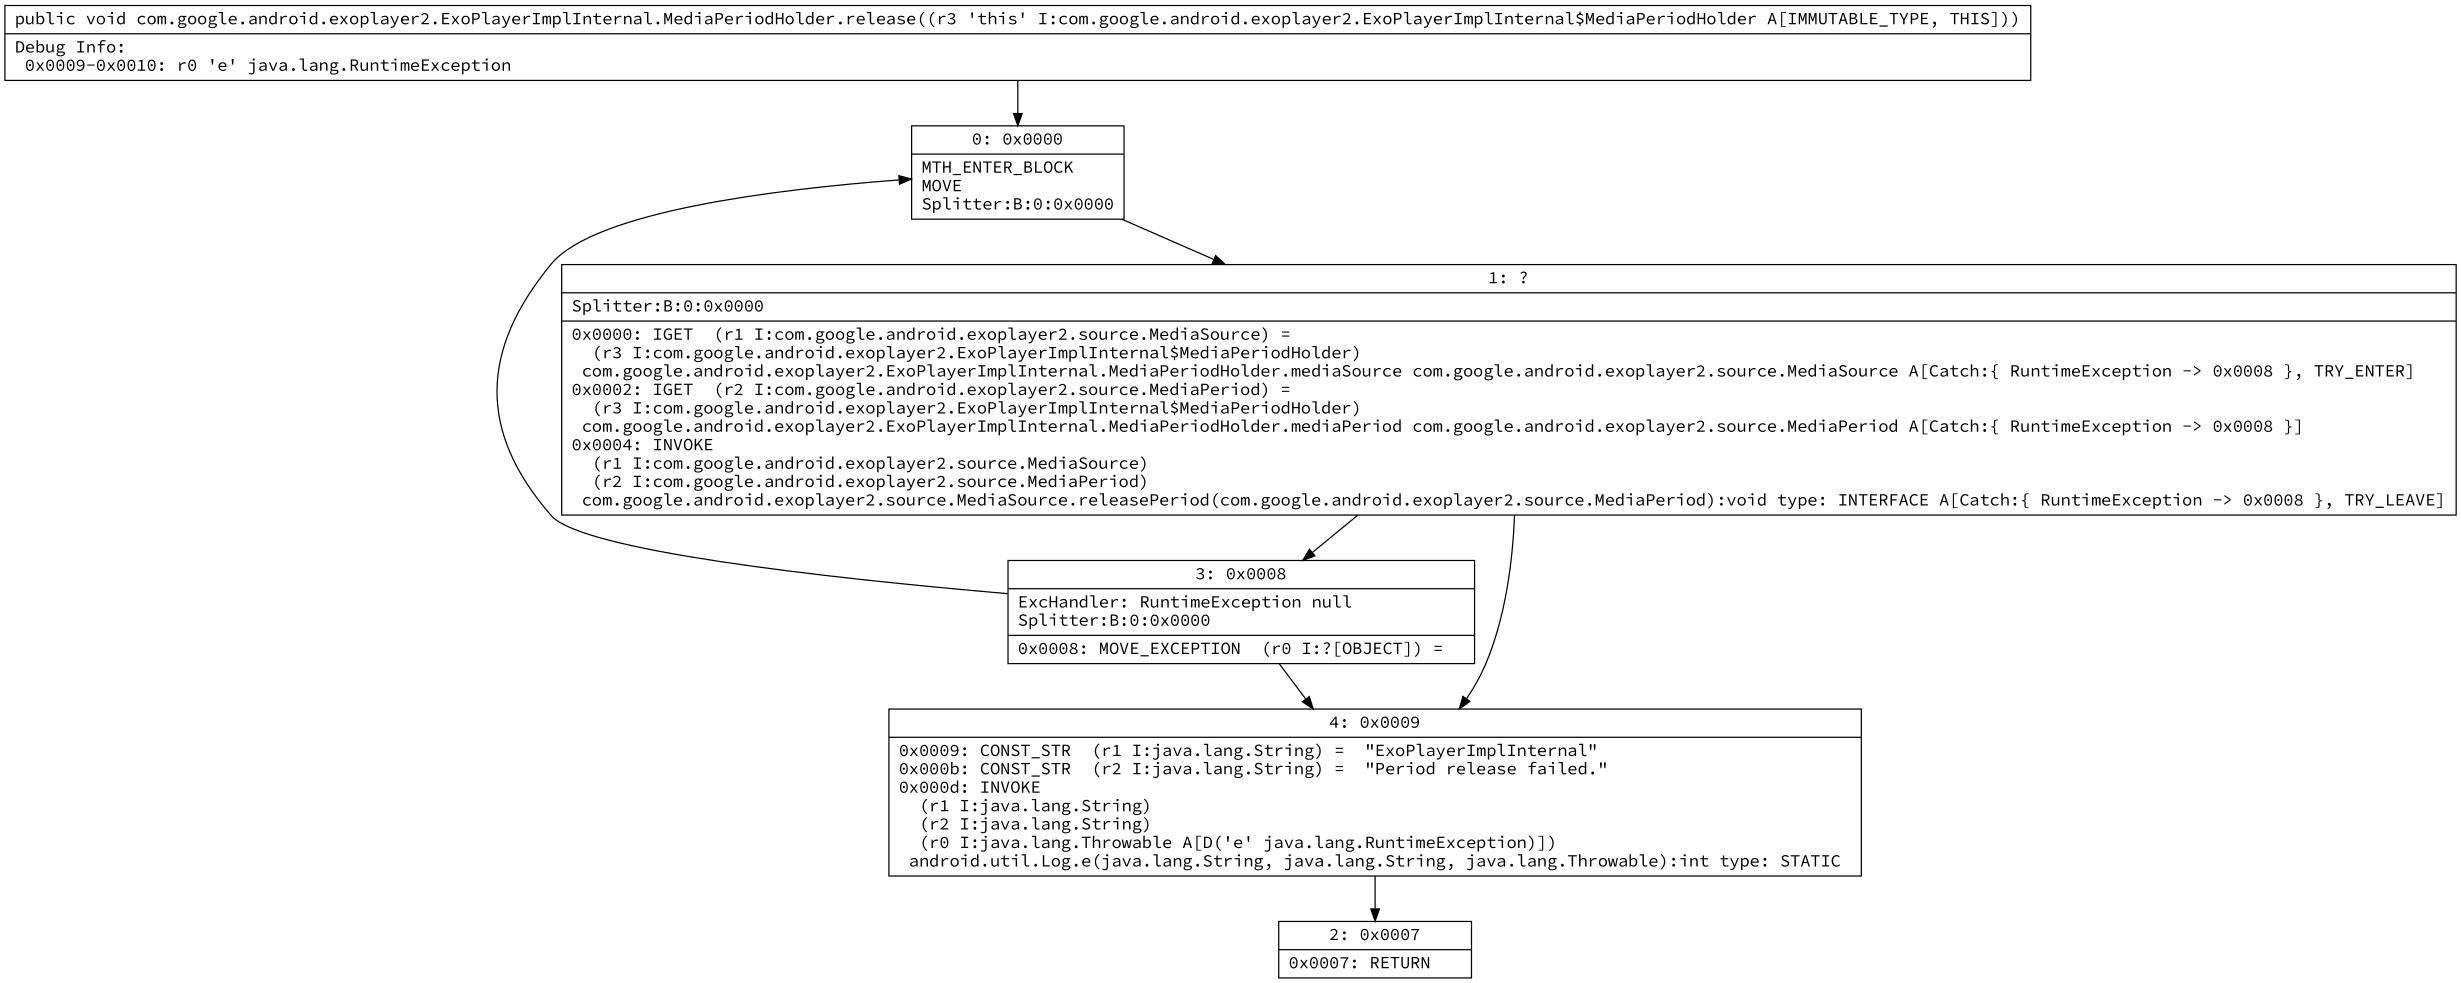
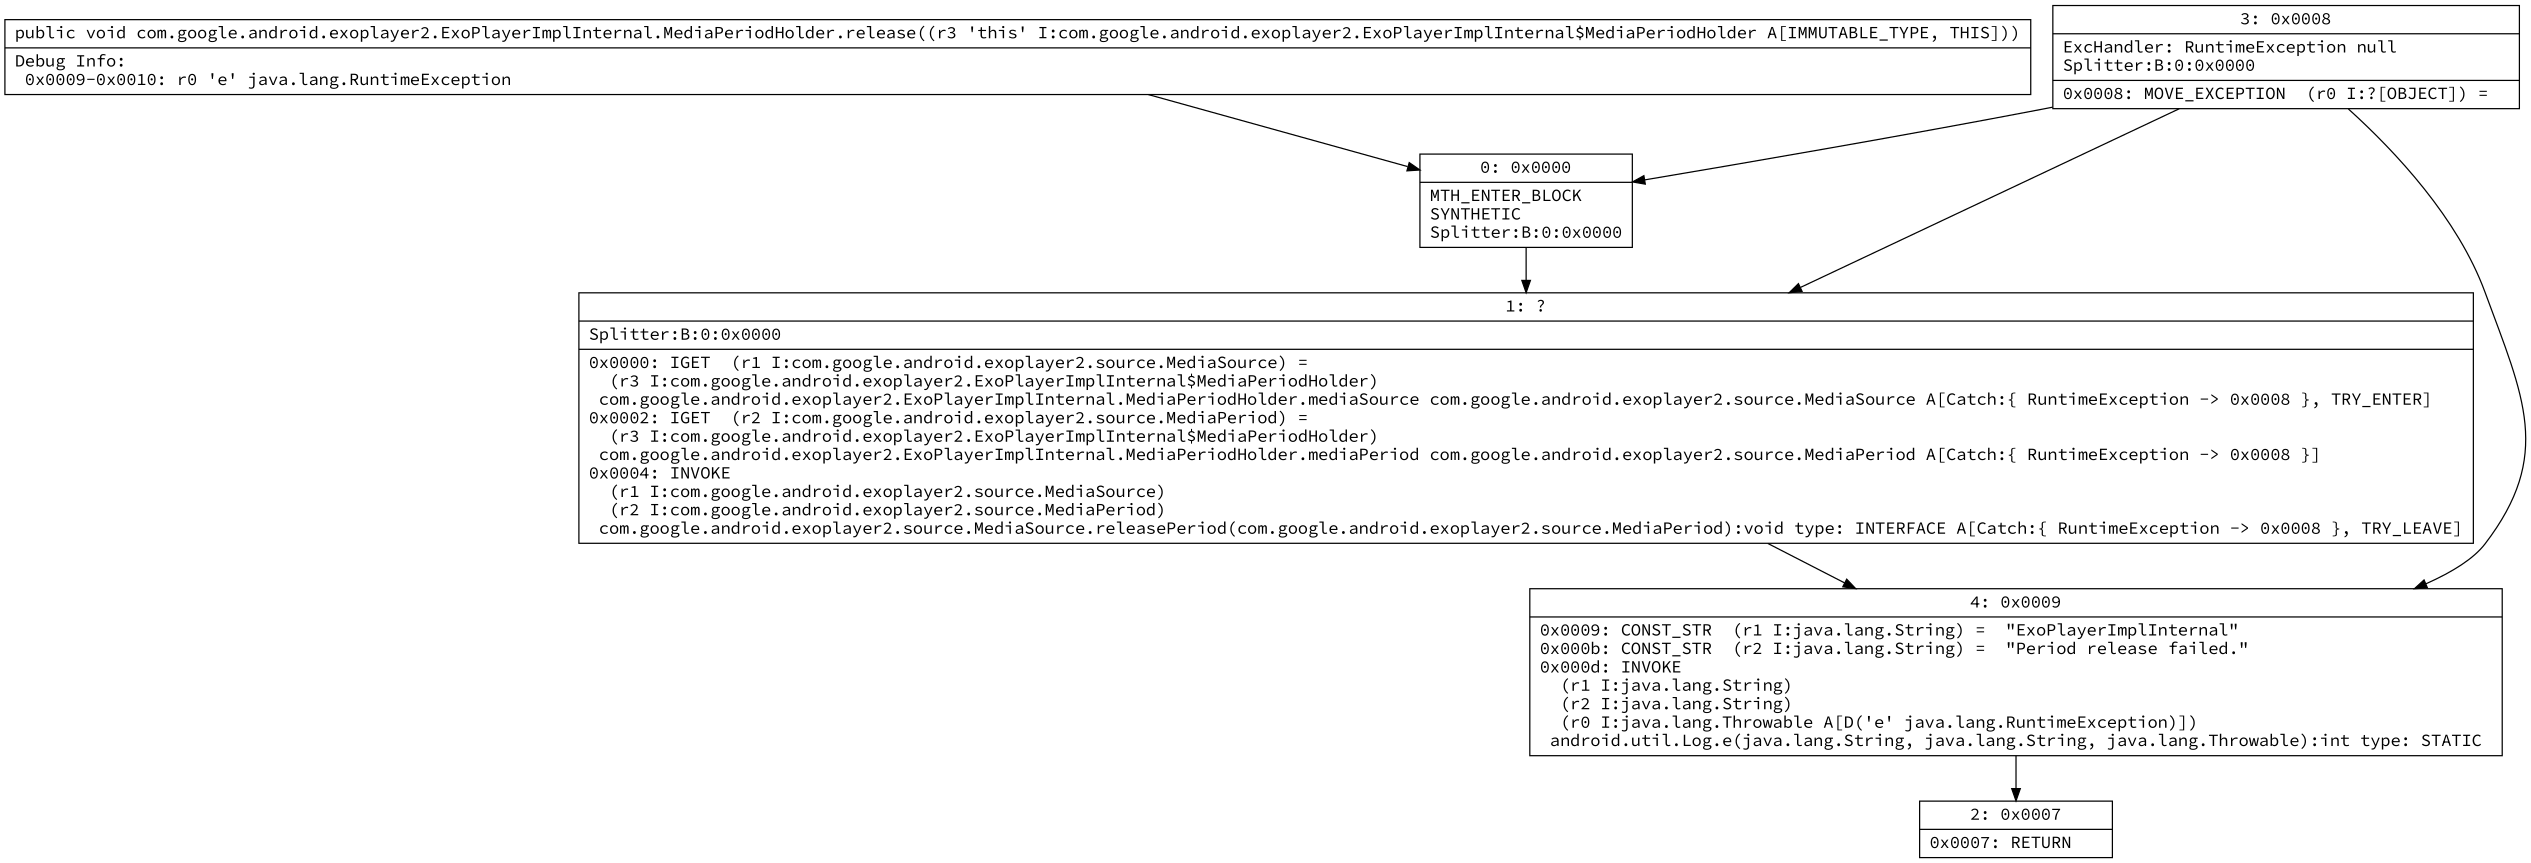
node "0: 0x0000": text "MOVE" -> "SYNTHETIC"
edge "1: ?" -> "3: 0x0008": reversed
